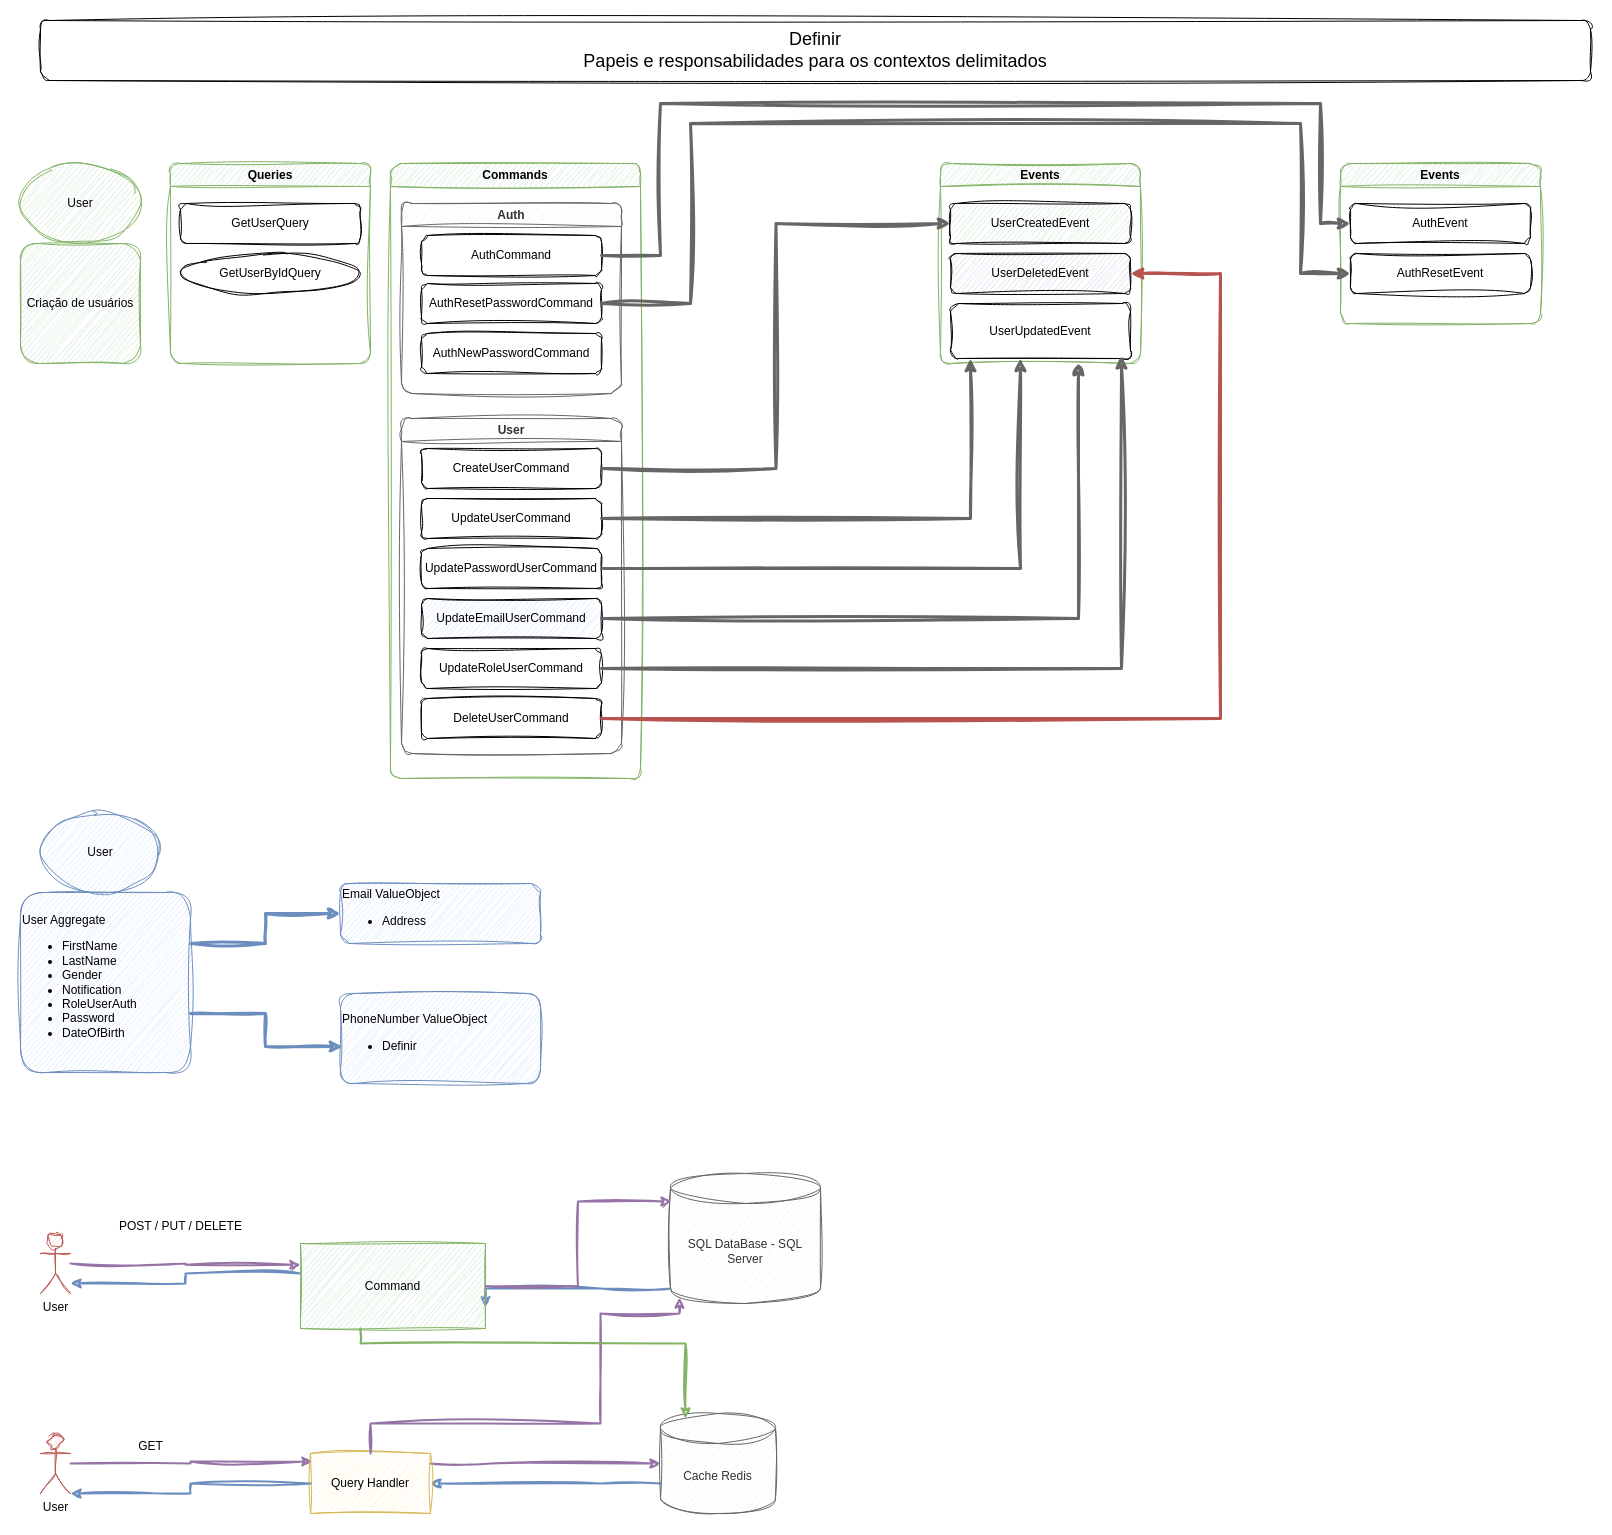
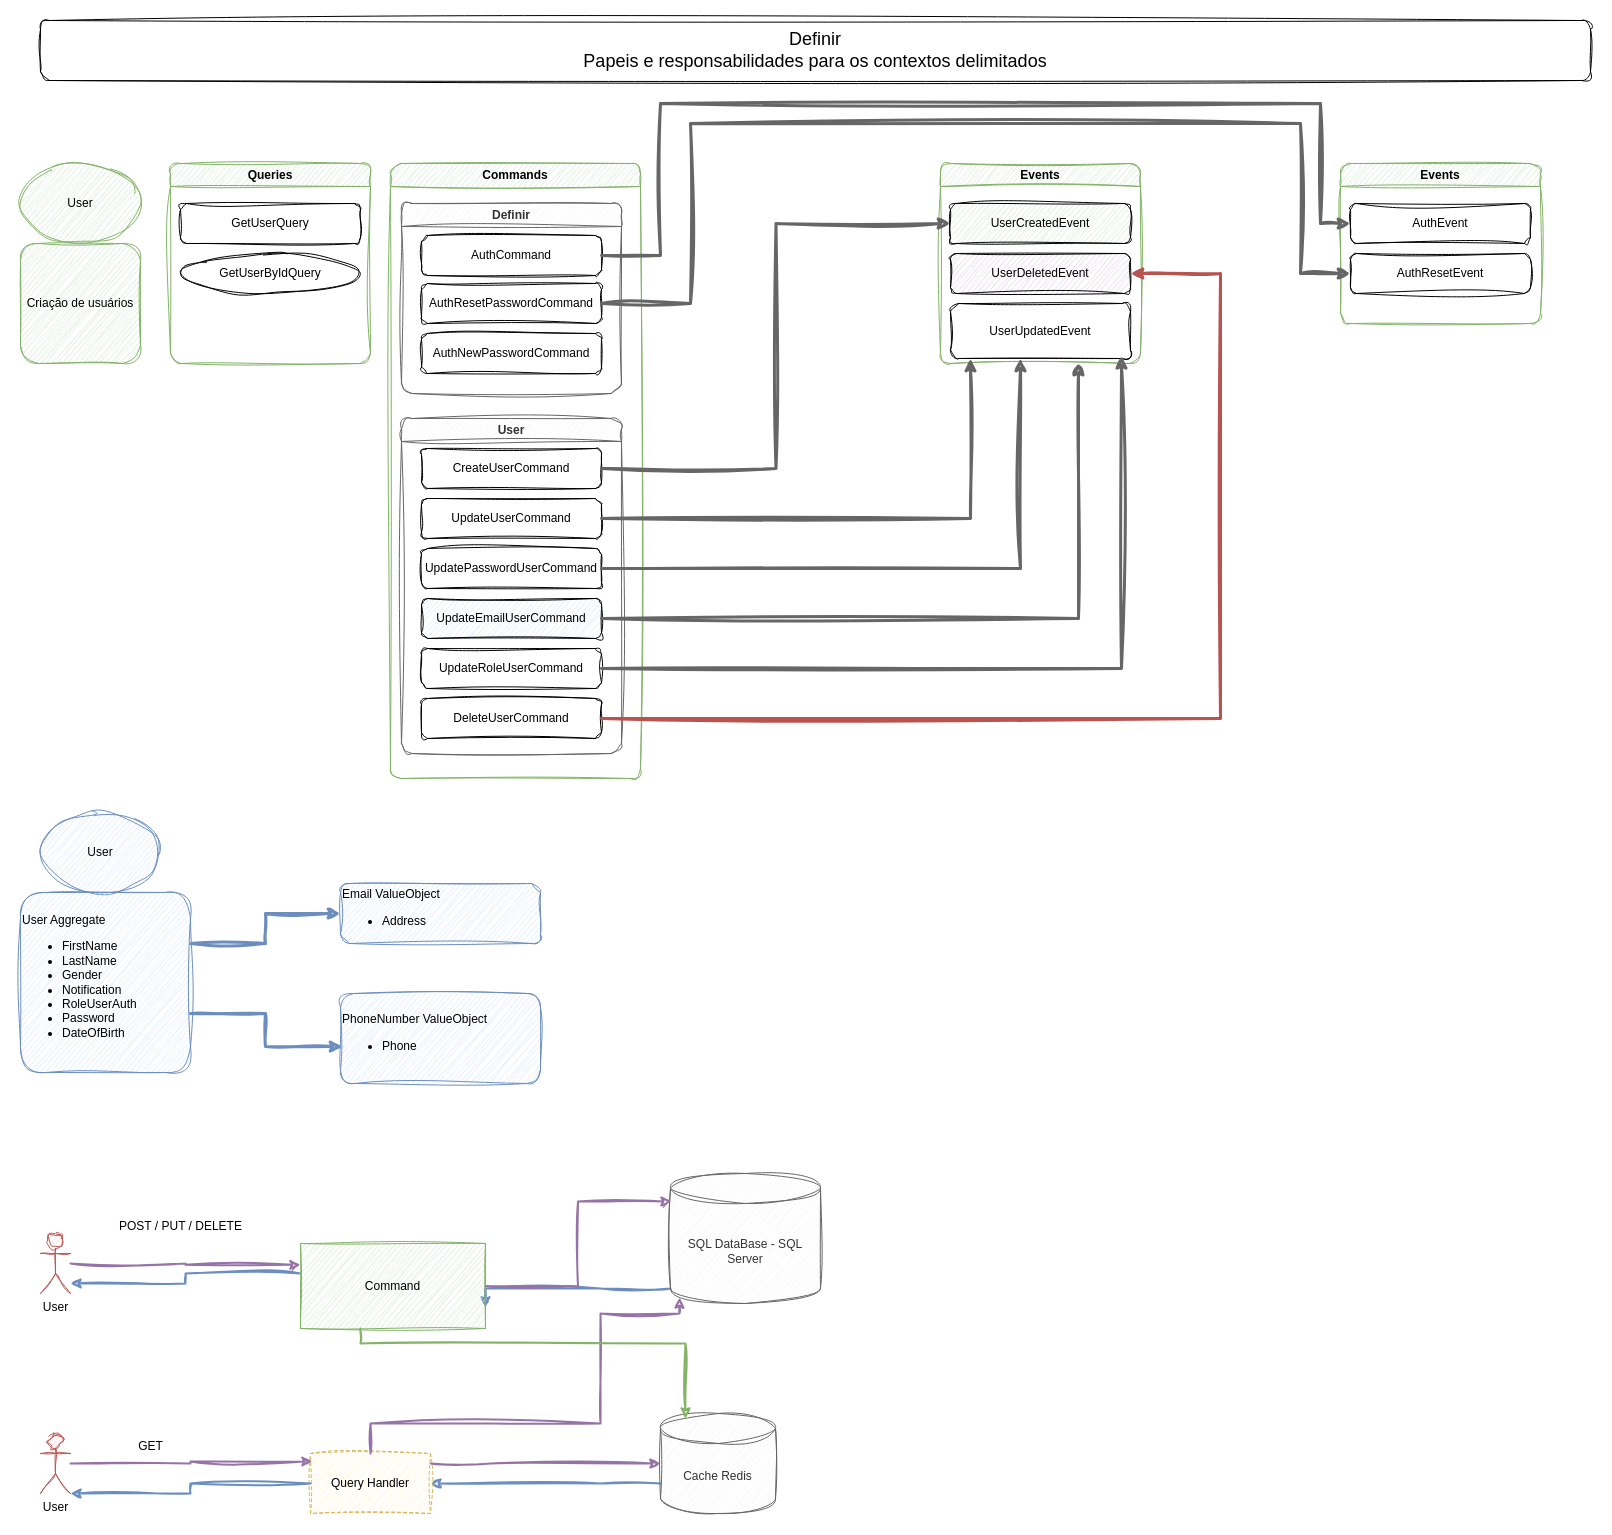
node "Auth": label "Auth" -> "Definir"
node "PhoneNumber ValueObject Definir": label "PhoneNumber ValueObject Definir" -> "PhoneNumber ValueObject Phone"
node "Query Handler": style solid -> dashed
